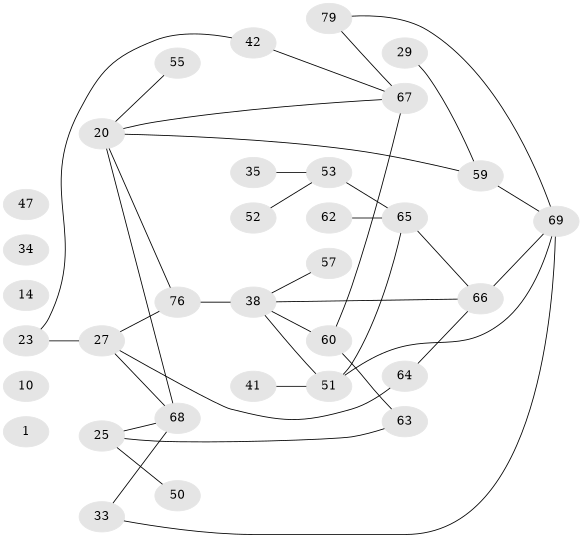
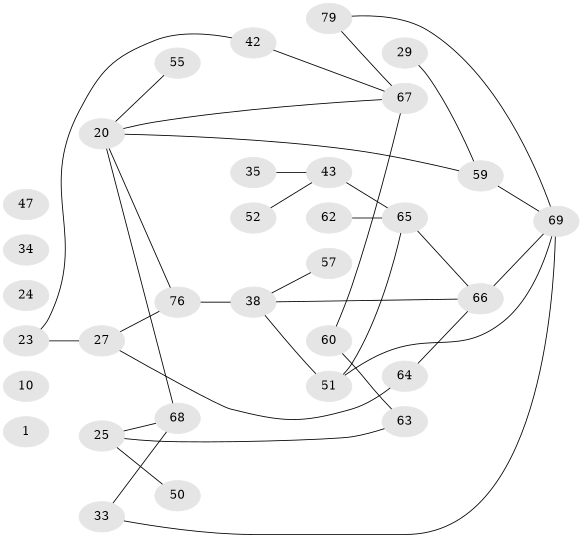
node "53": label "53" -> "43"
node "14": label "14" -> "24"
edge "38" -- "60": removed
edge "27" -- "68": removed
node "41": removed
